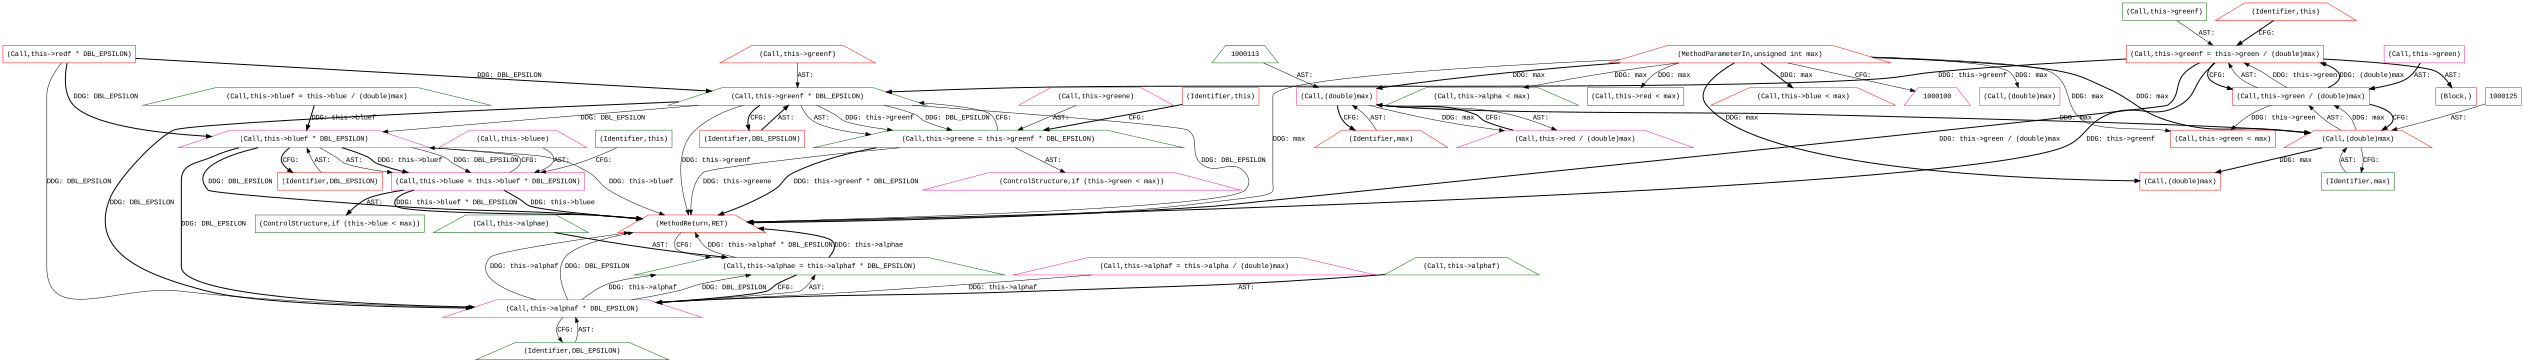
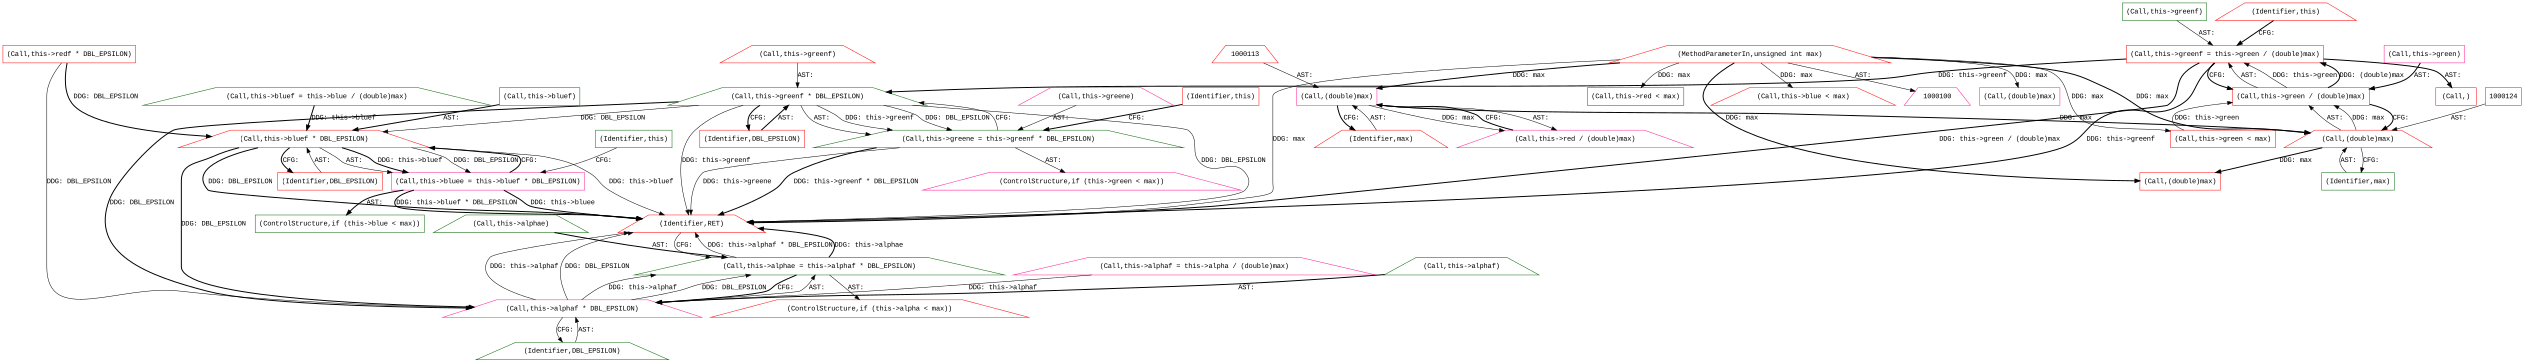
node "1000113": color darkgreen -> red
edge "(MethodParameterIn,unsigned int max)" -> "(Call,this->blue < max)": style bold -> solid
edge "(Call,this->redf * DBL_EPSILON)" -> "(Call,this->greenf * DBL_EPSILON)": removed, label "DDG: DBL_EPSILON"
edge "(MethodParameterIn,unsigned int max)" -> "1000100": label "CFG: " -> "AST: "
node "(Call,this->bluef)": added
node "(Call,this->alpha < max)": removed
node "(Block,)": label "(Block,)" -> "(Call,)"
node "1000125": label "1000125" -> "1000124"
edge "(Call,this->green / (double)max)" -> "(Call,this->green < max)": reversed
node "(Call,this->bluef * DBL_EPSILON)": color deeppink -> red
node "(Call,this->bluee)": removed
edge "(Call,this->bluee = this->bluef * DBL_EPSILON)" -> "(Call,this->bluef * DBL_EPSILON)": style solid -> bold
node "(MethodReturn,RET)": label "(MethodReturn,RET)" -> "(Identifier,RET)"
node "(ControlStructure,if (this->alpha < max))": added
